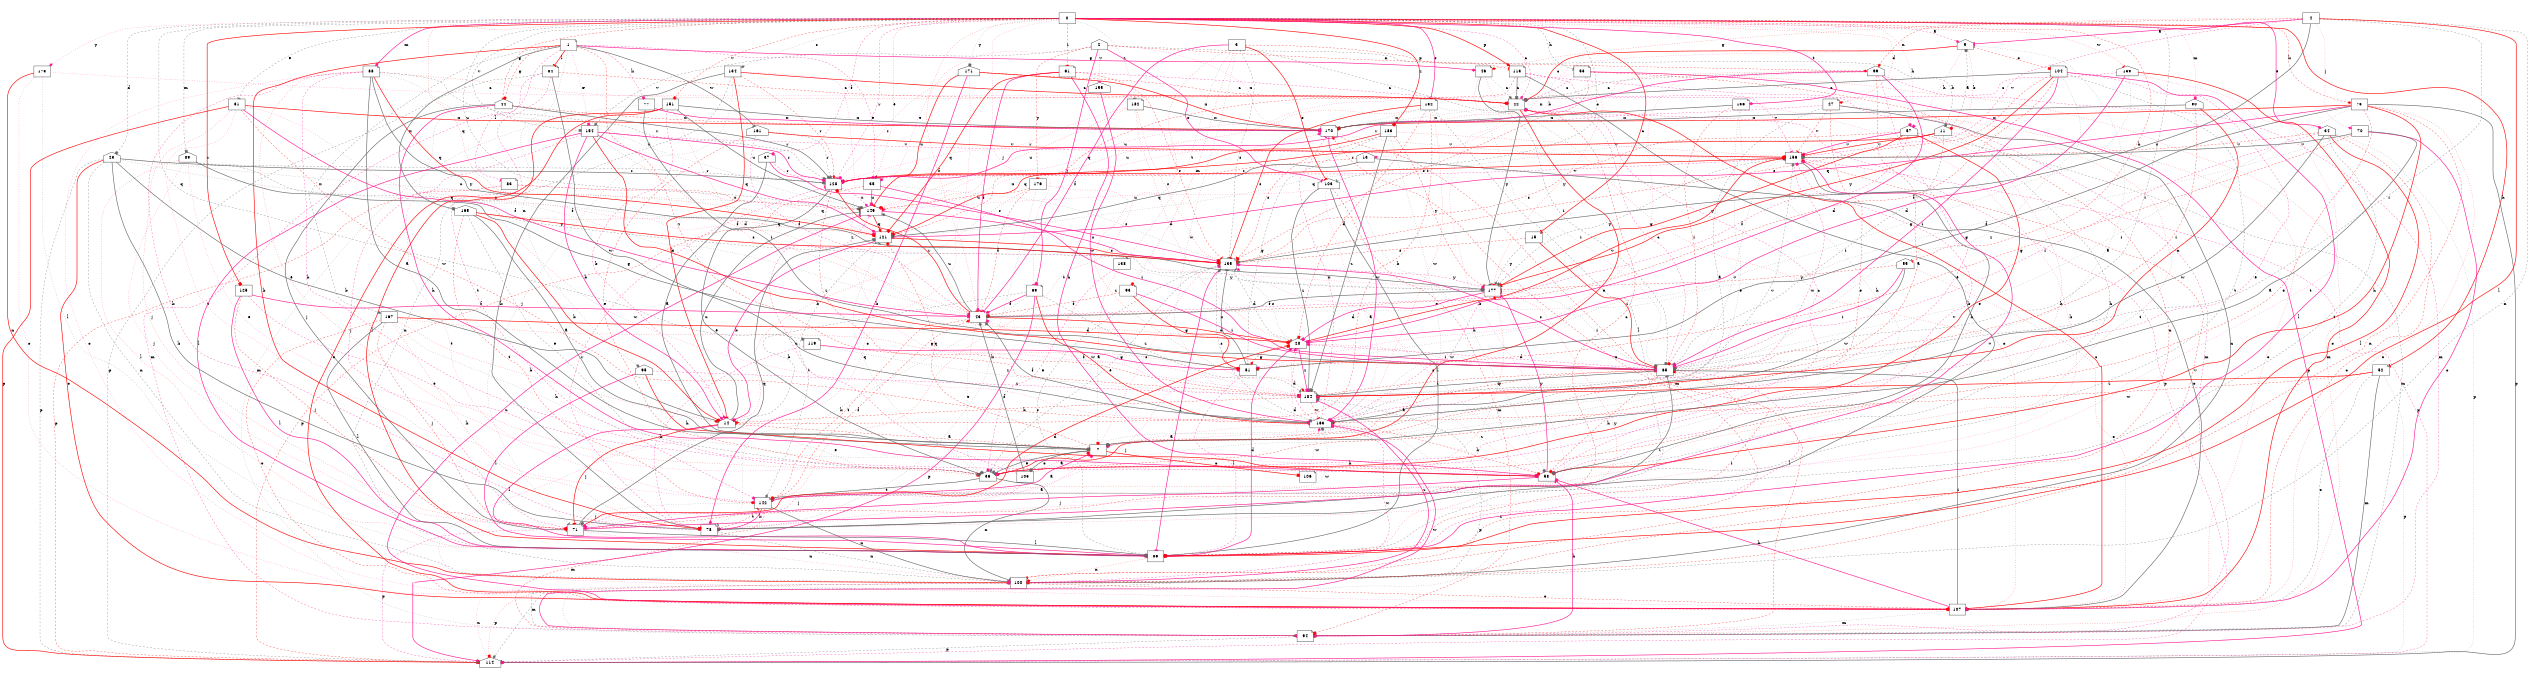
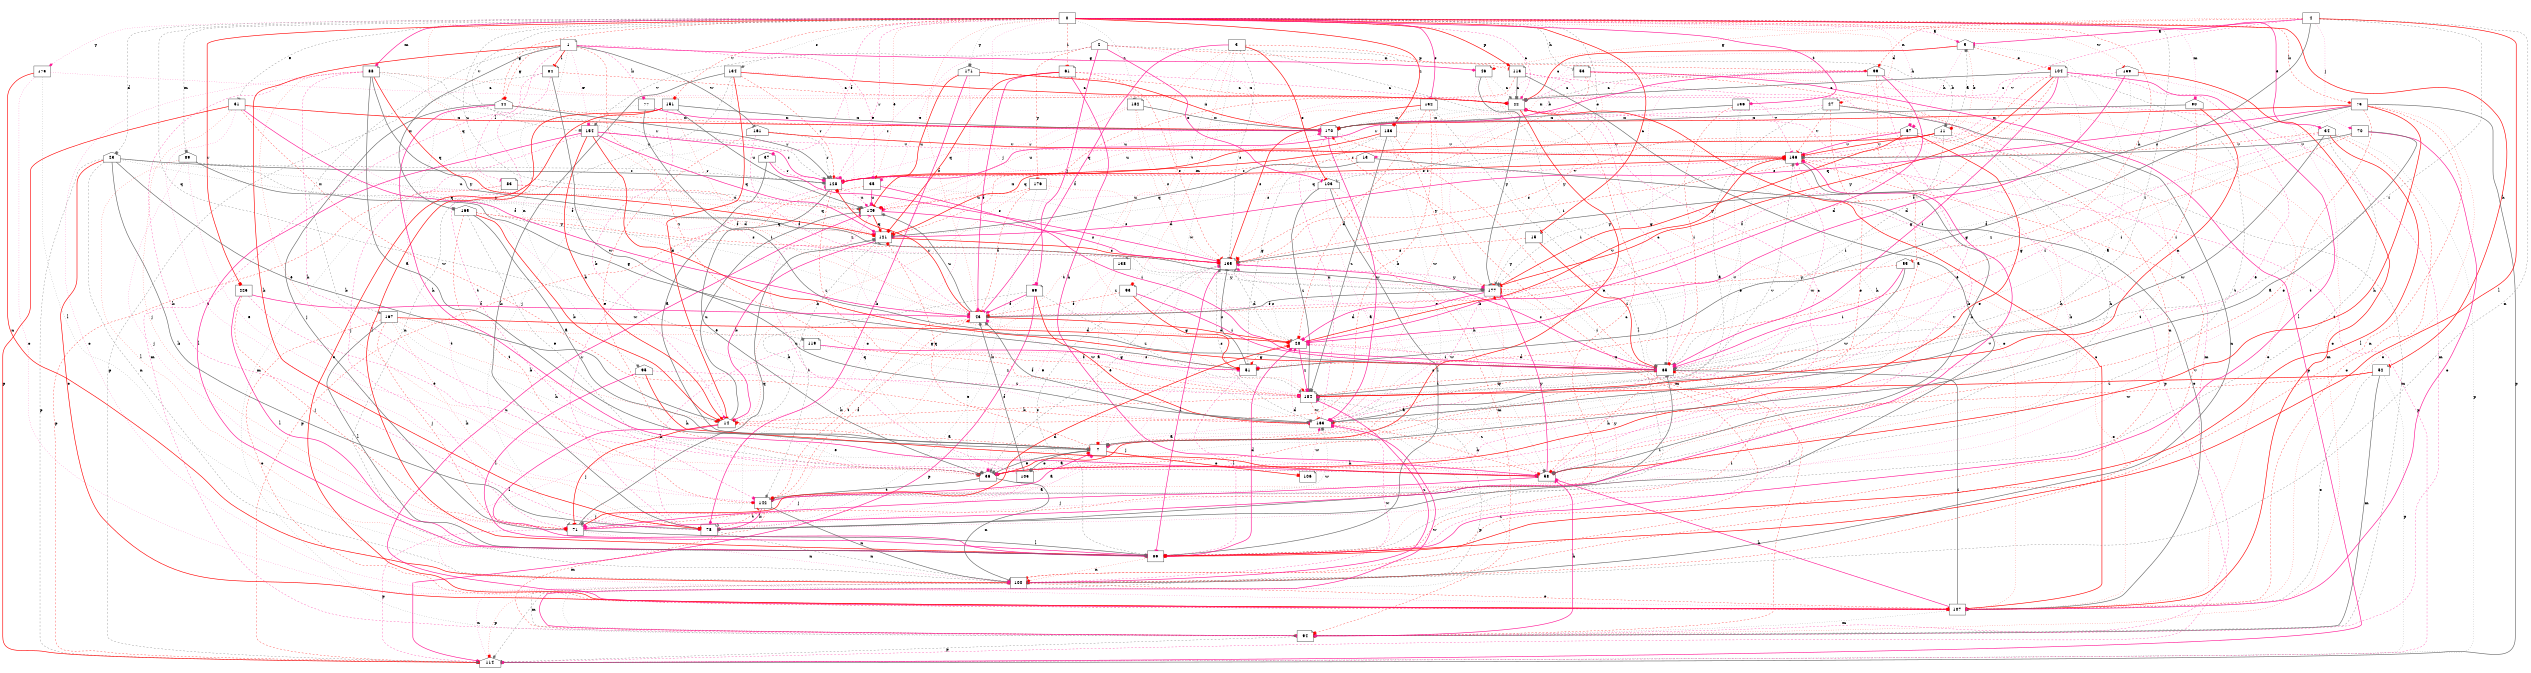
node "155": removed
edge "183" -> "135": style dashed -> dotted
edge "165" -> "135": style bold -> dashed
node "125": label "125" -> "225"
edge "154" -> "14": color deeppink -> red
edge "138" -> "36": style dashed -> dotted
edge "163" -> "28": removed, label "d"
